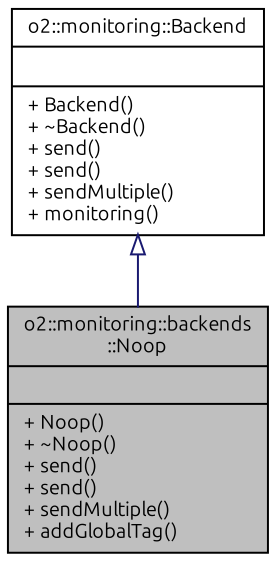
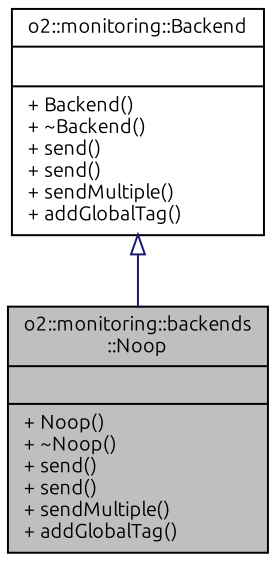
node "o2::monitoring::Backend": text "+ monitoring()" -> "+ addGlobalTag()"
